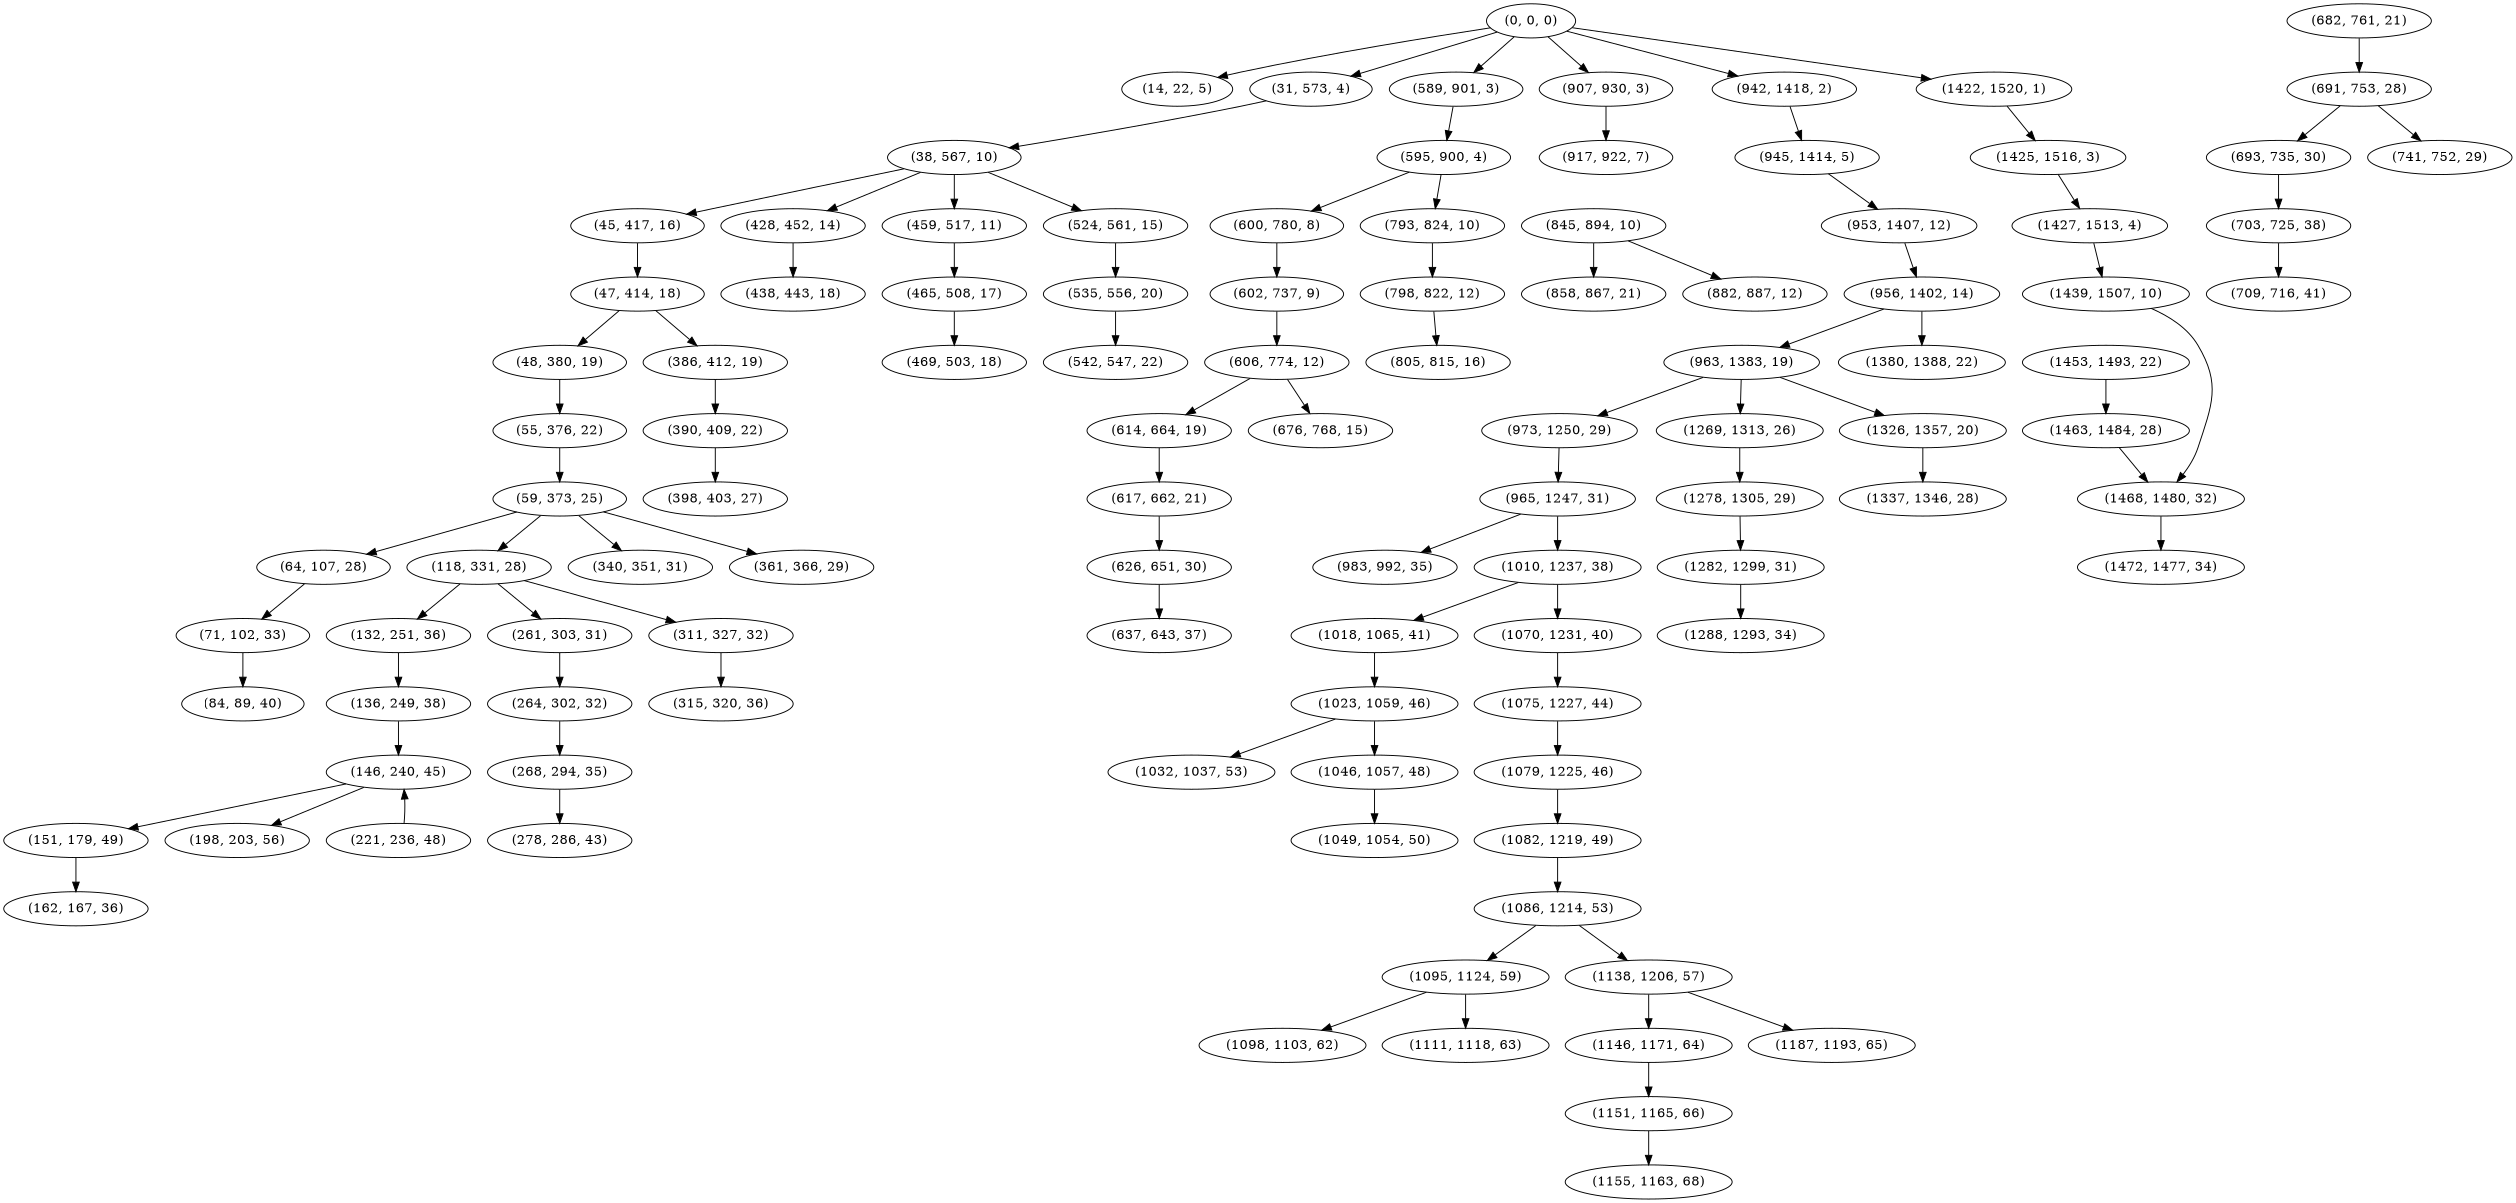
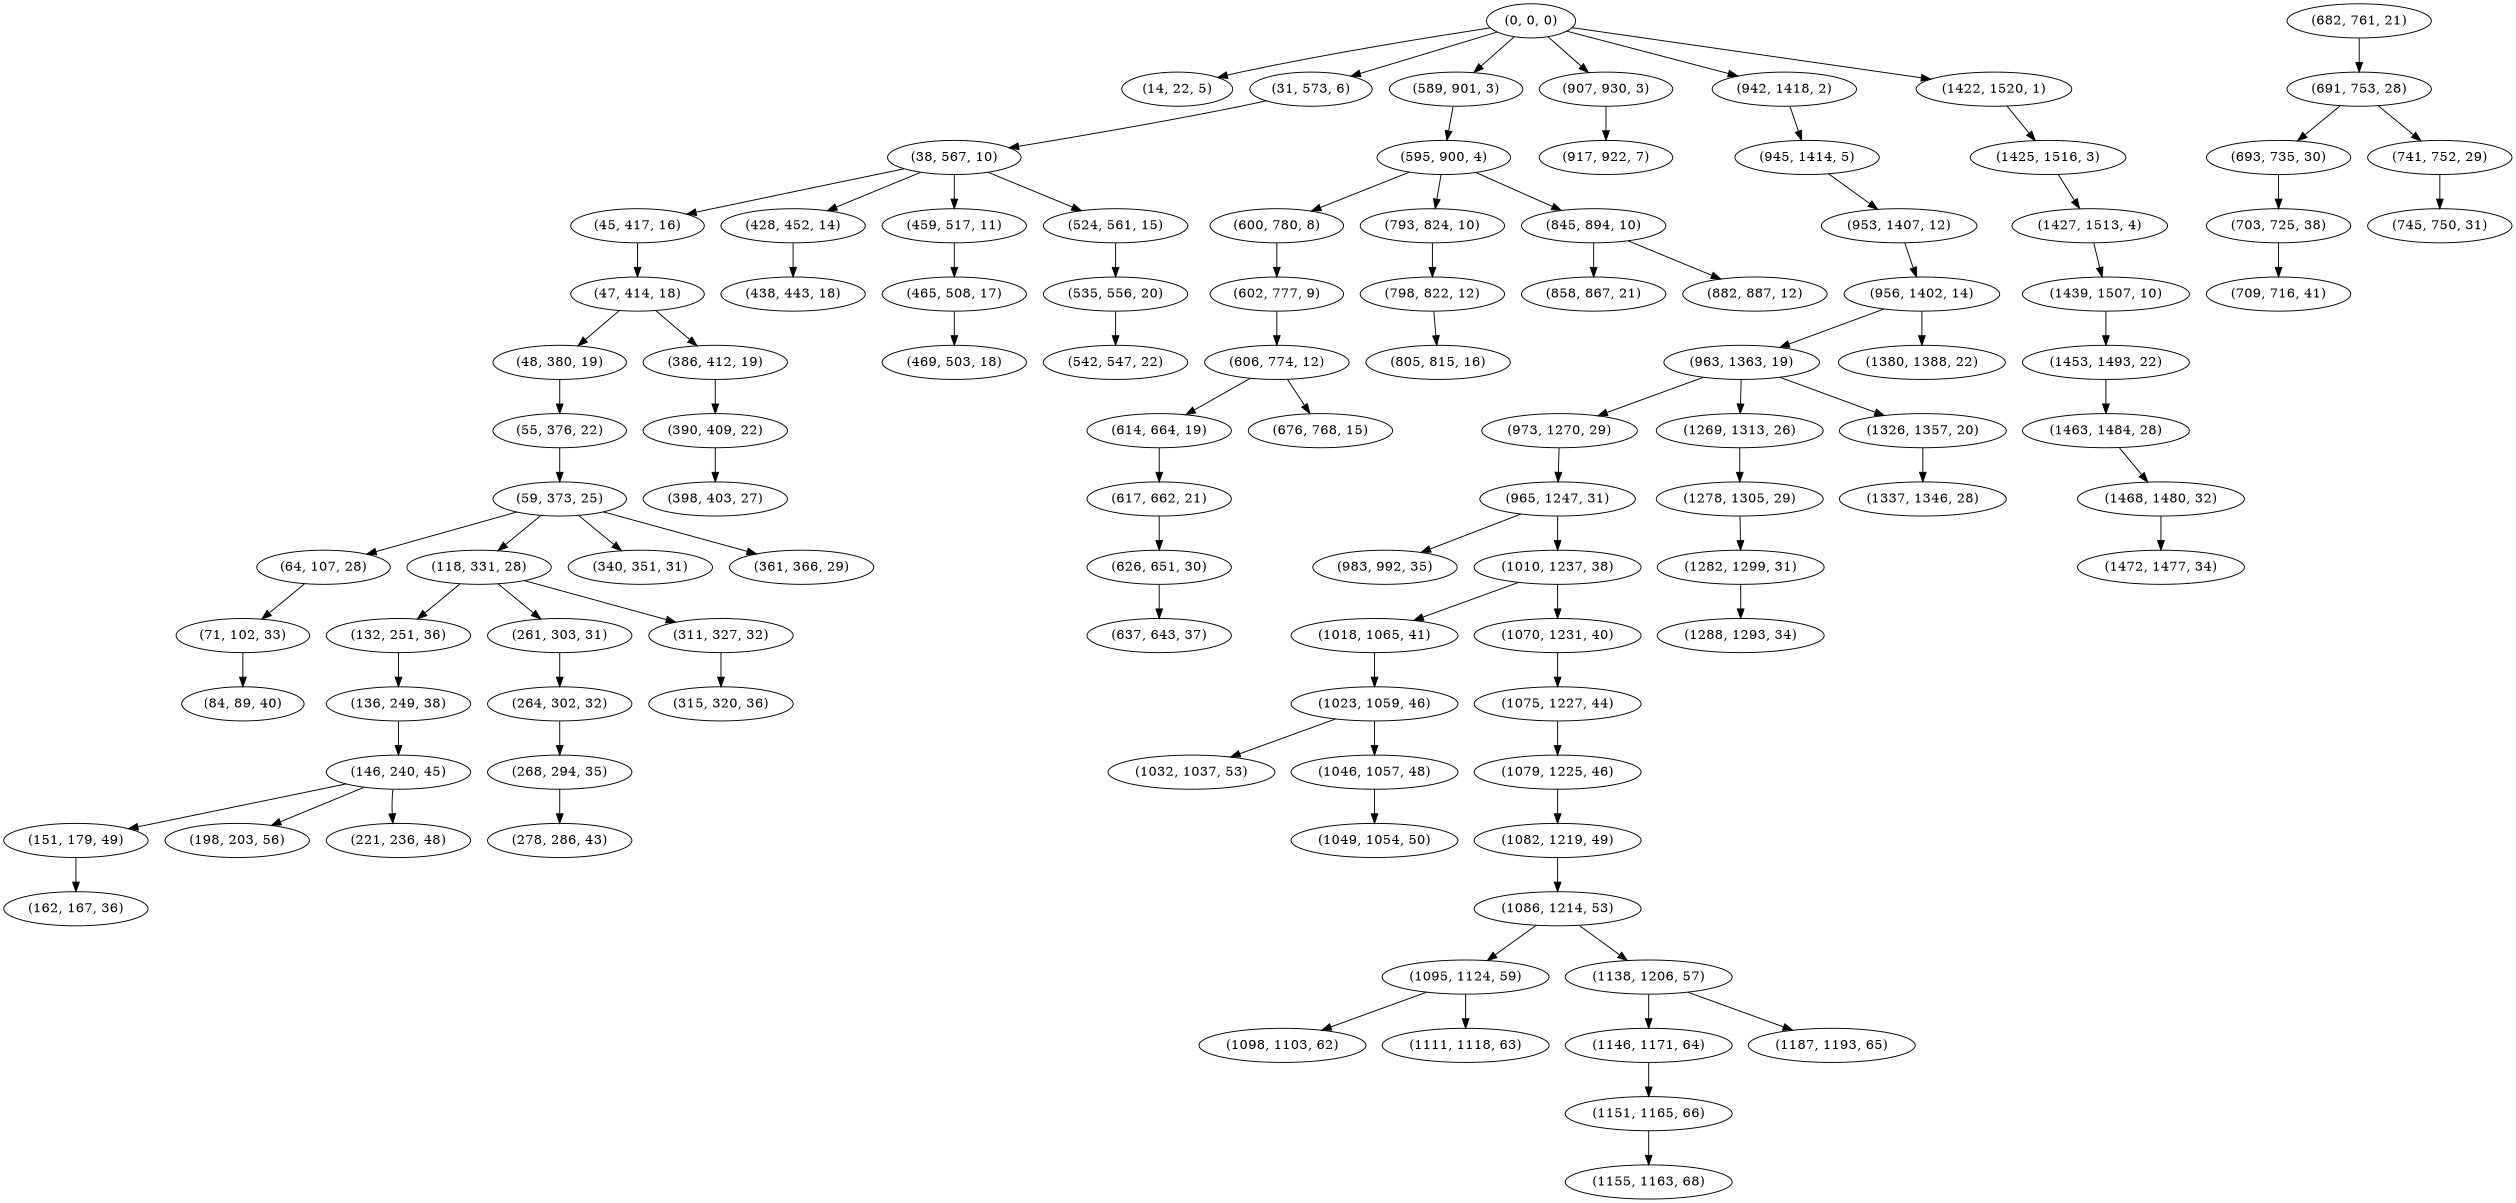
node "(31, 573, 4)": label "(31, 573, 4)" -> "(31, 573, 6)"
edge "(595, 900, 4)" -> "(845, 894, 10)": added
node "(745, 750, 31)": added
node "(602, 737, 9)": label "(602, 737, 9)" -> "(602, 777, 9)"
node "(963, 1383, 19)": label "(963, 1383, 19)" -> "(963, 1363, 19)"
edge "(1439, 1507, 10)" -> "(1468, 1480, 32)": now "(1439, 1507, 10)" -> "(1453, 1493, 22)"
node "(973, 1250, 29)": label "(973, 1250, 29)" -> "(973, 1270, 29)"
edge "(221, 236, 48)" -> "(146, 240, 45)": reversed
